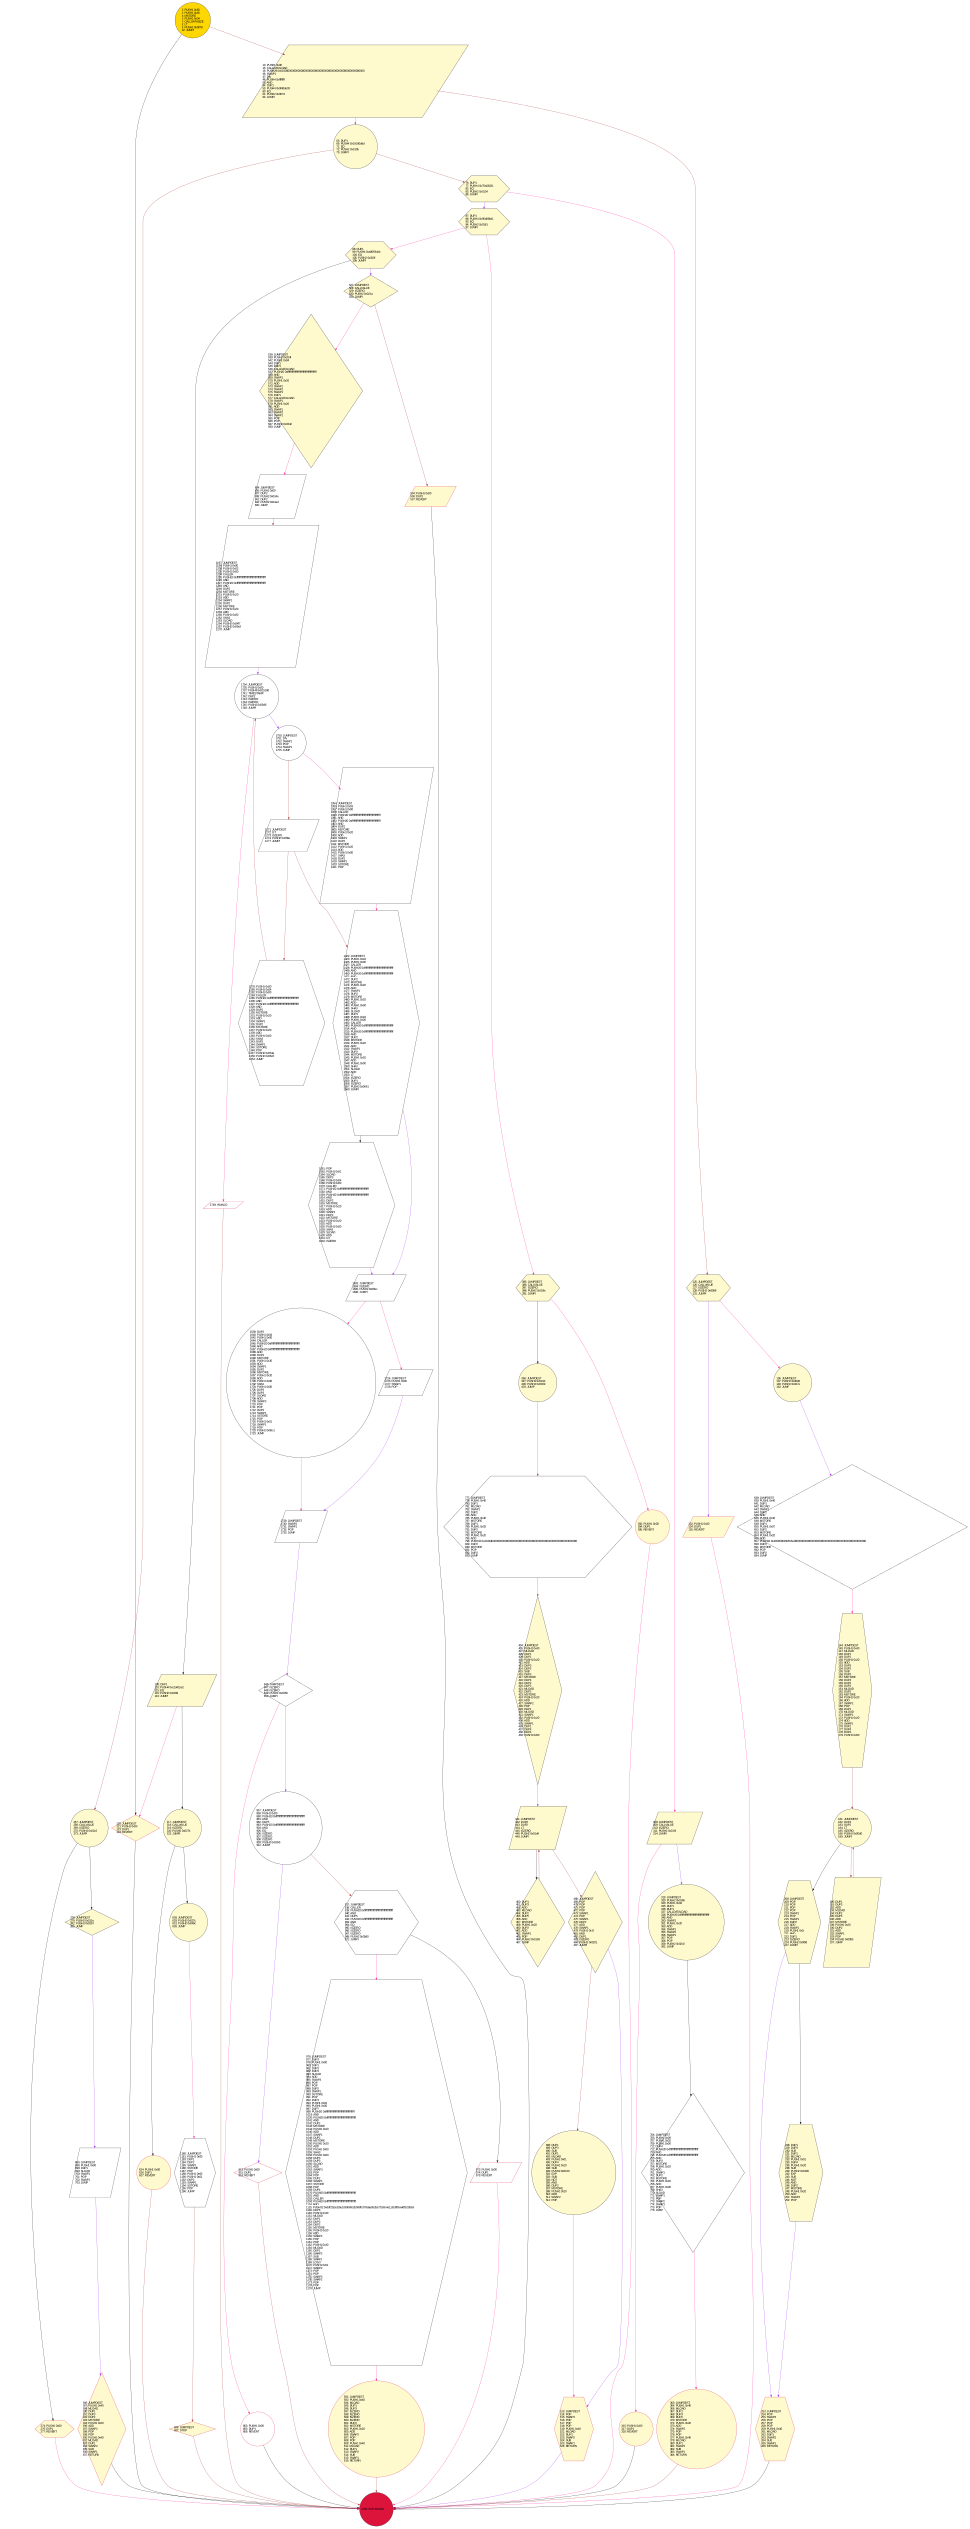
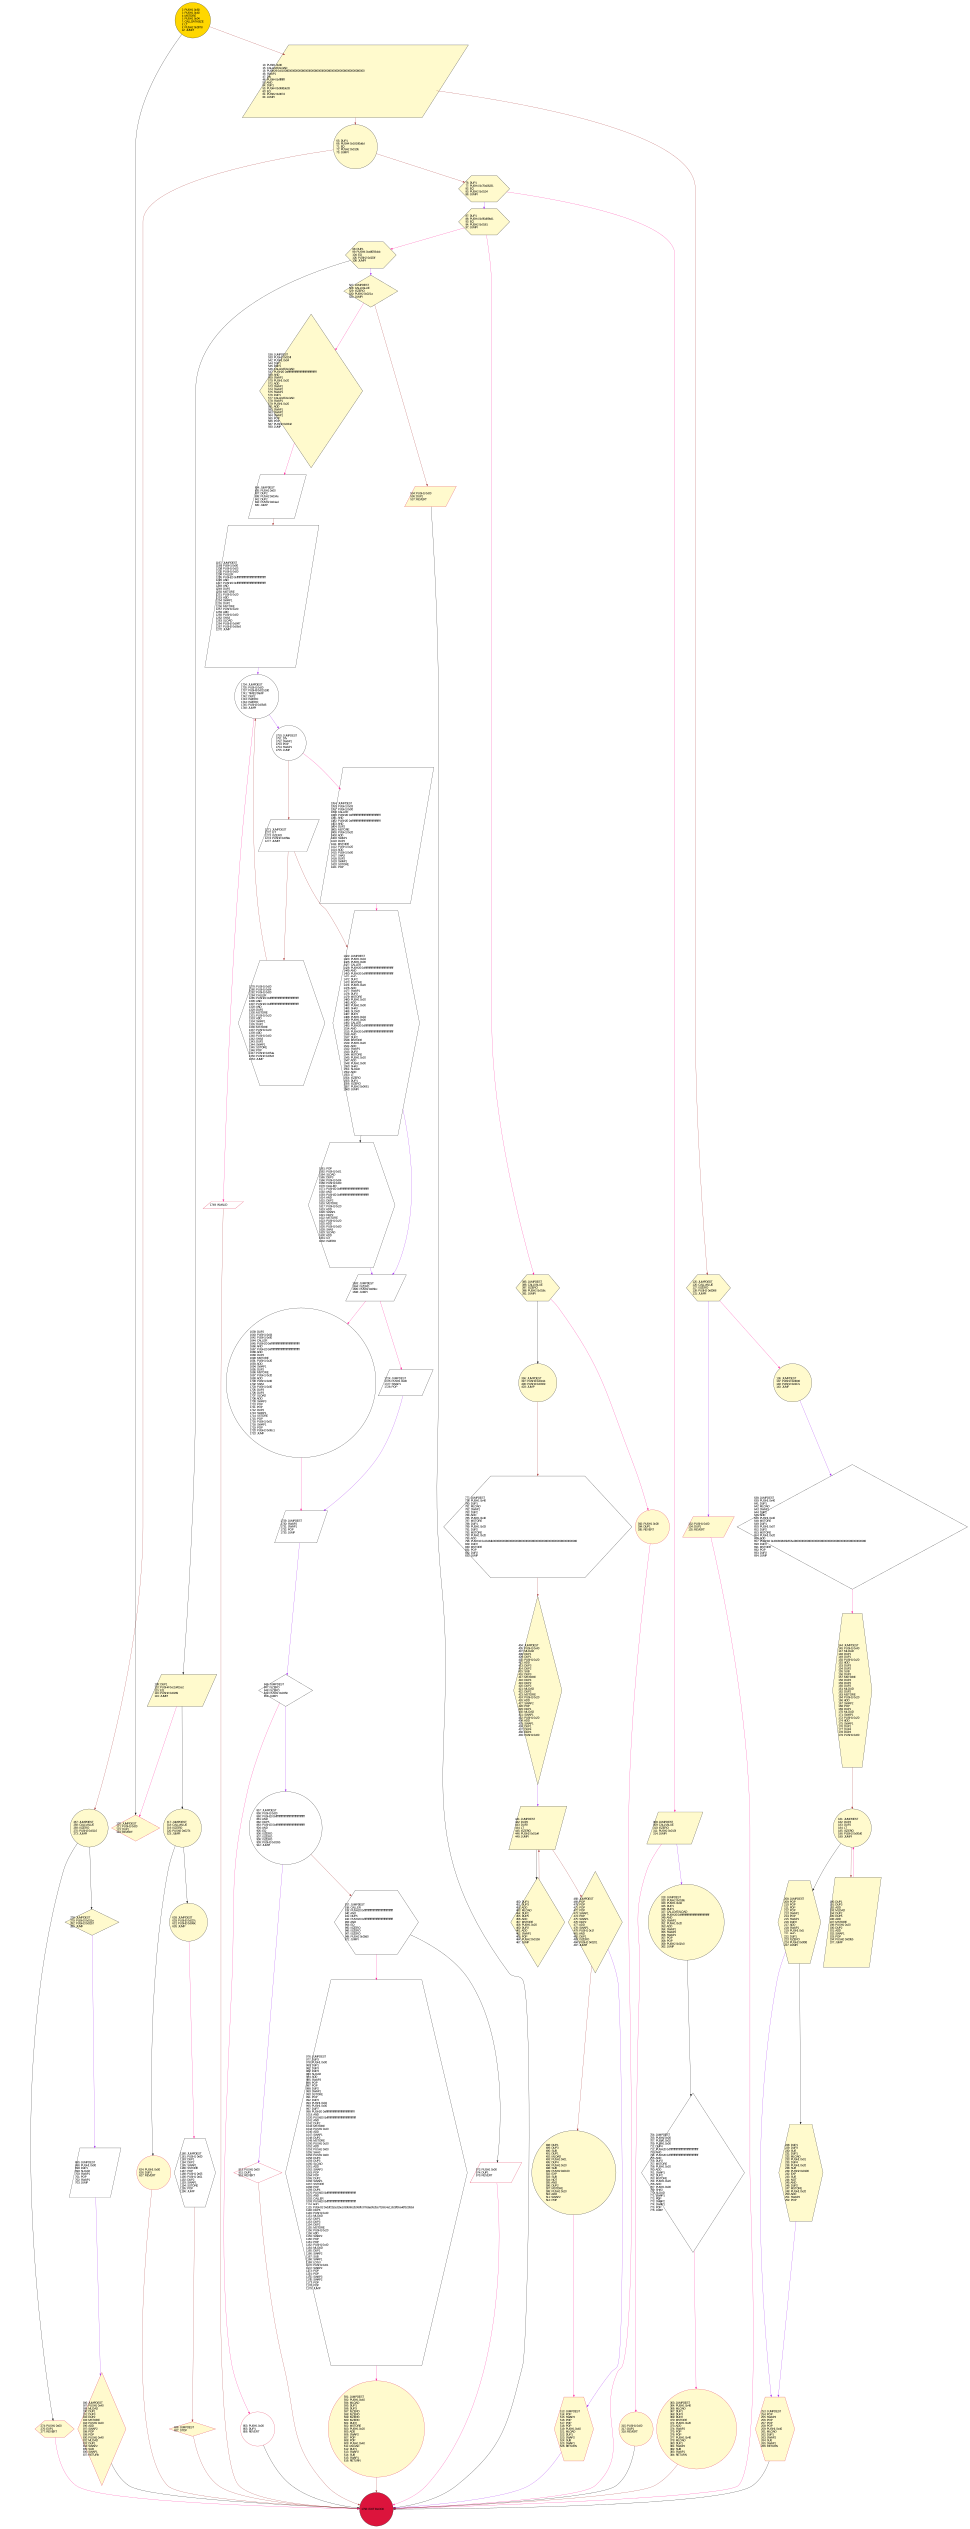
edge "120: JUMPDEST 121: PUSH1 0x00 123: DUP1 124: REVERT" -> "1756: EXIT BLOCK": removed
